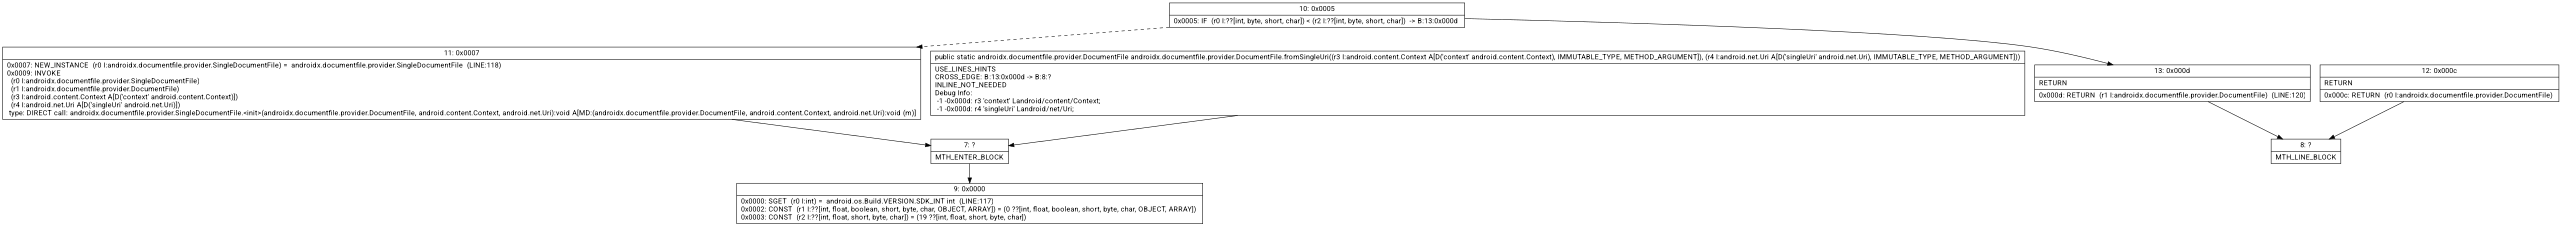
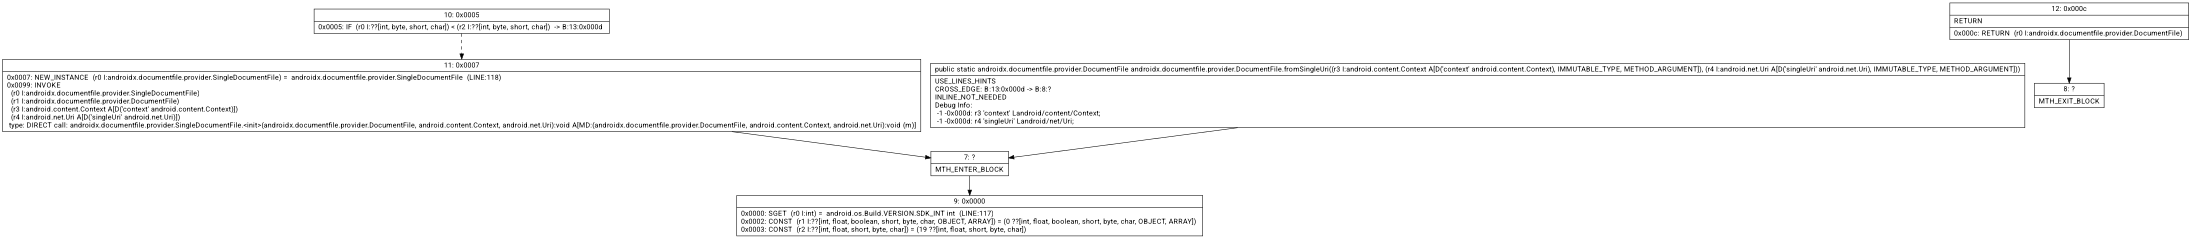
node "11: 0x0007": text "0x0009: INVOKE" -> "0x0099: INVOKE"
node "13: 0x000d": removed
node "8: ?": text "MTH_LINE_BLOCK" -> "MTH_EXIT_BLOCK"
